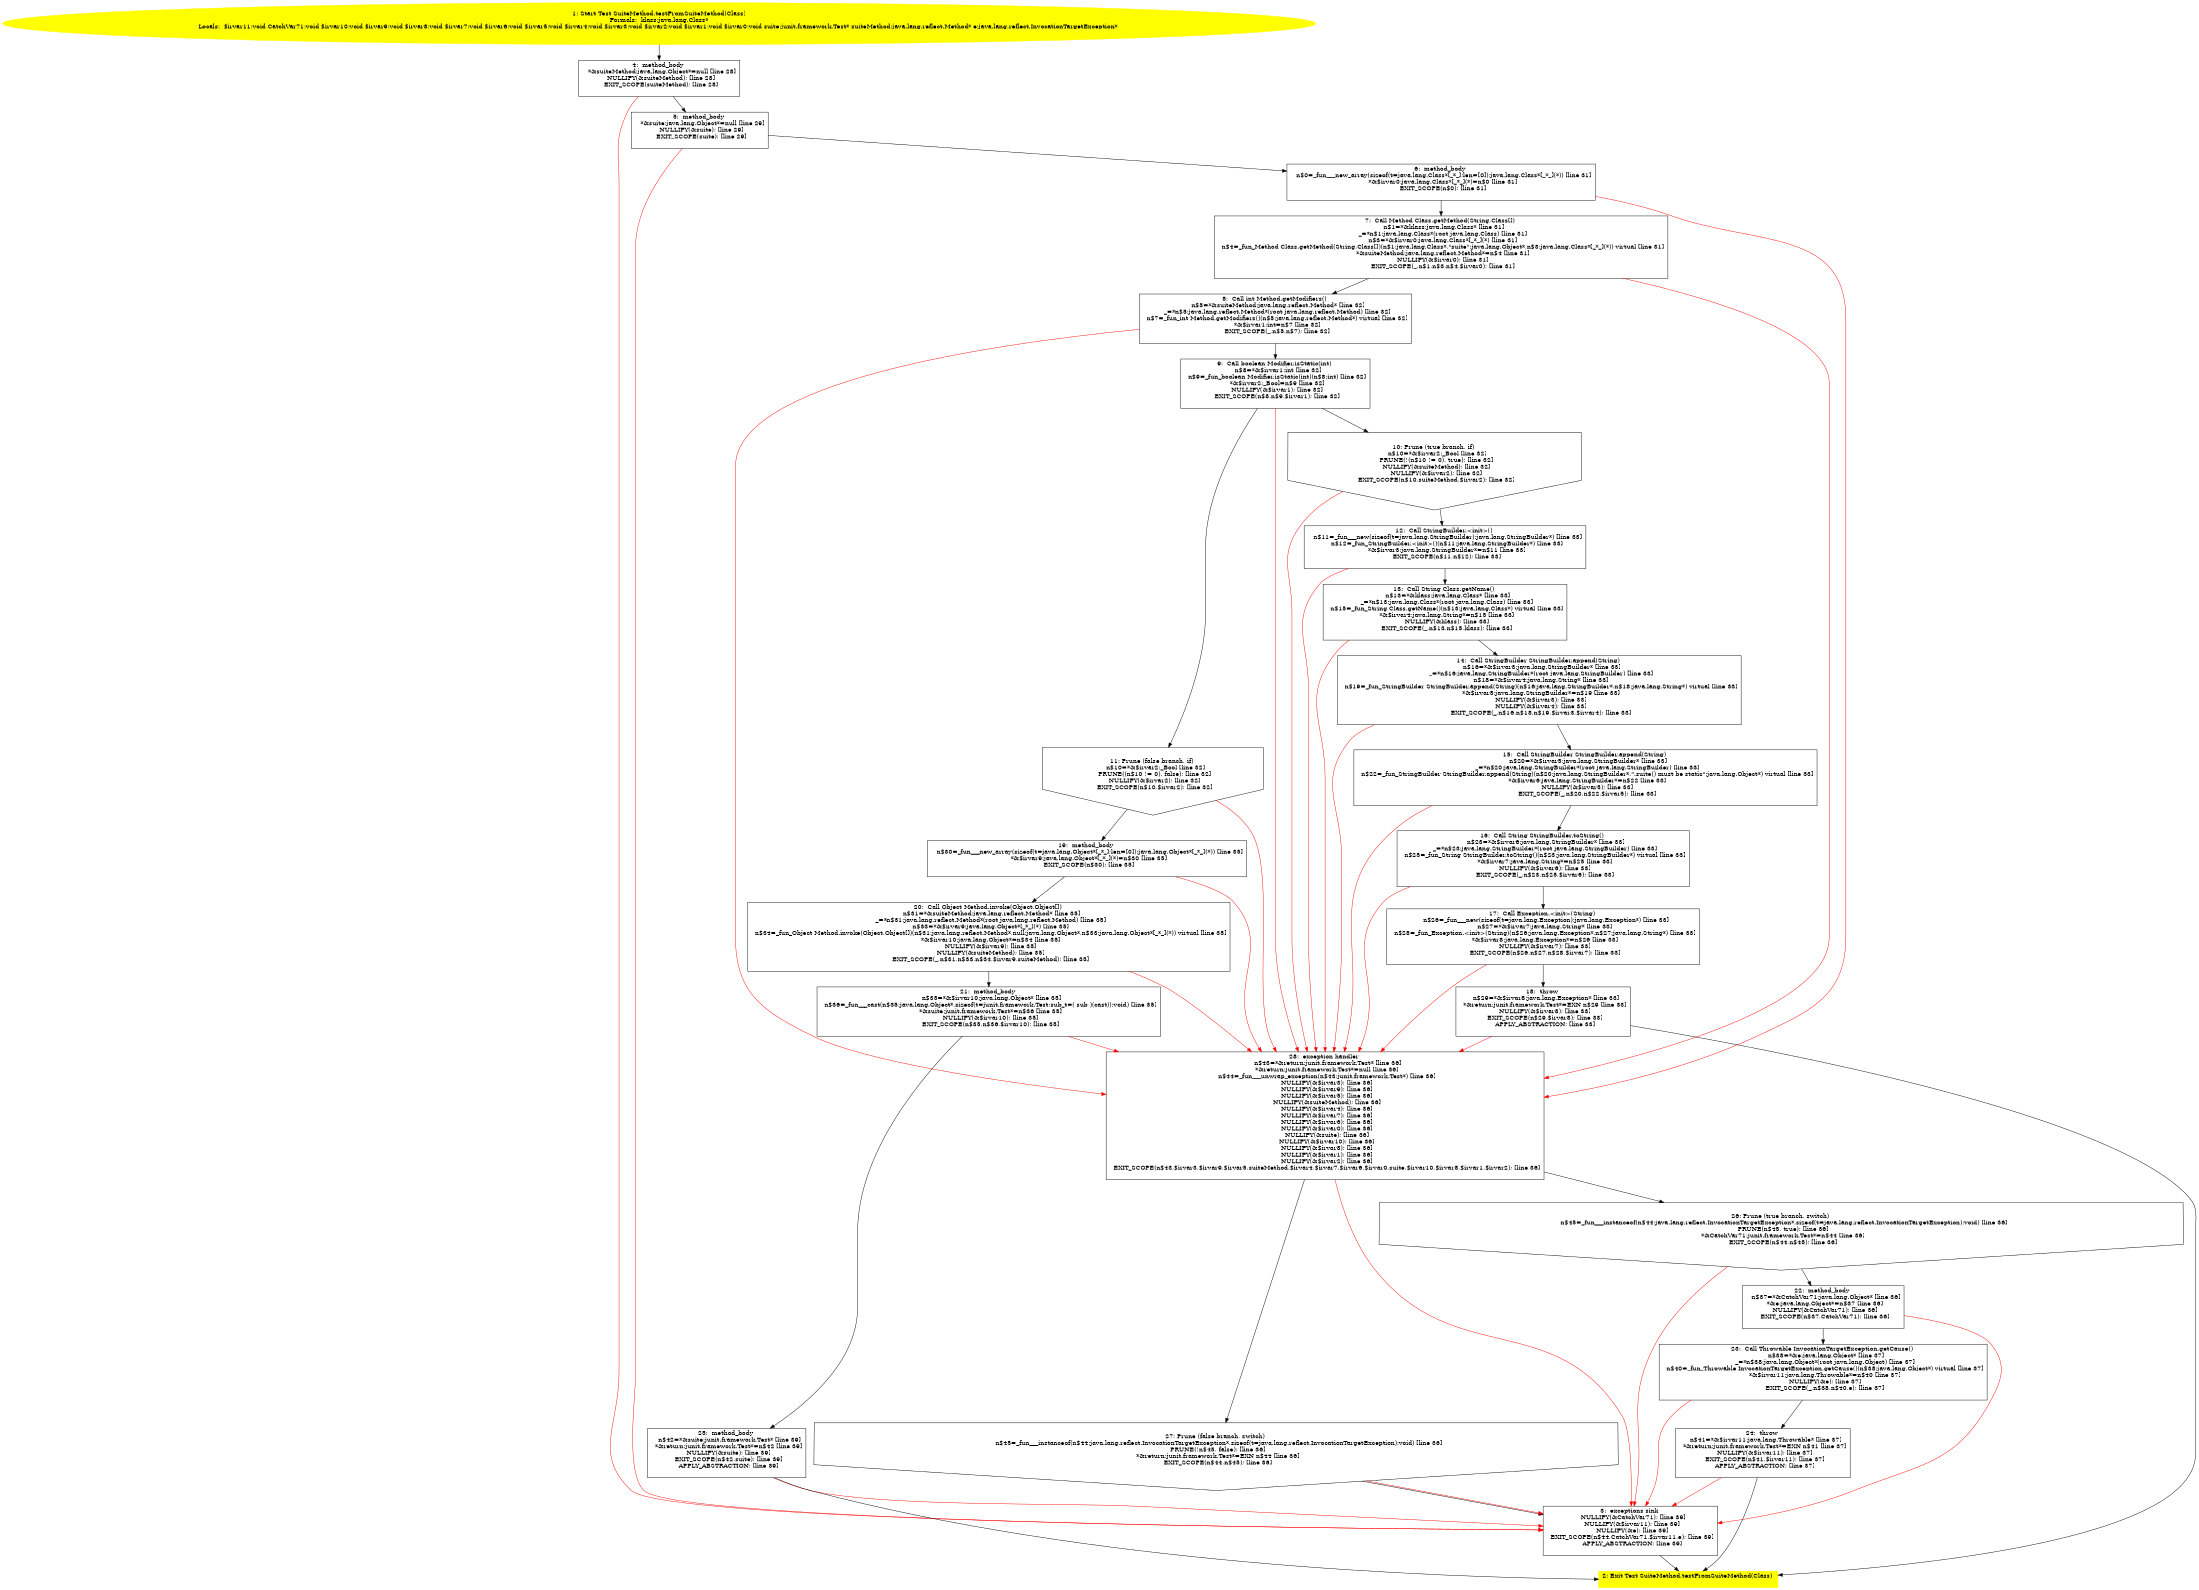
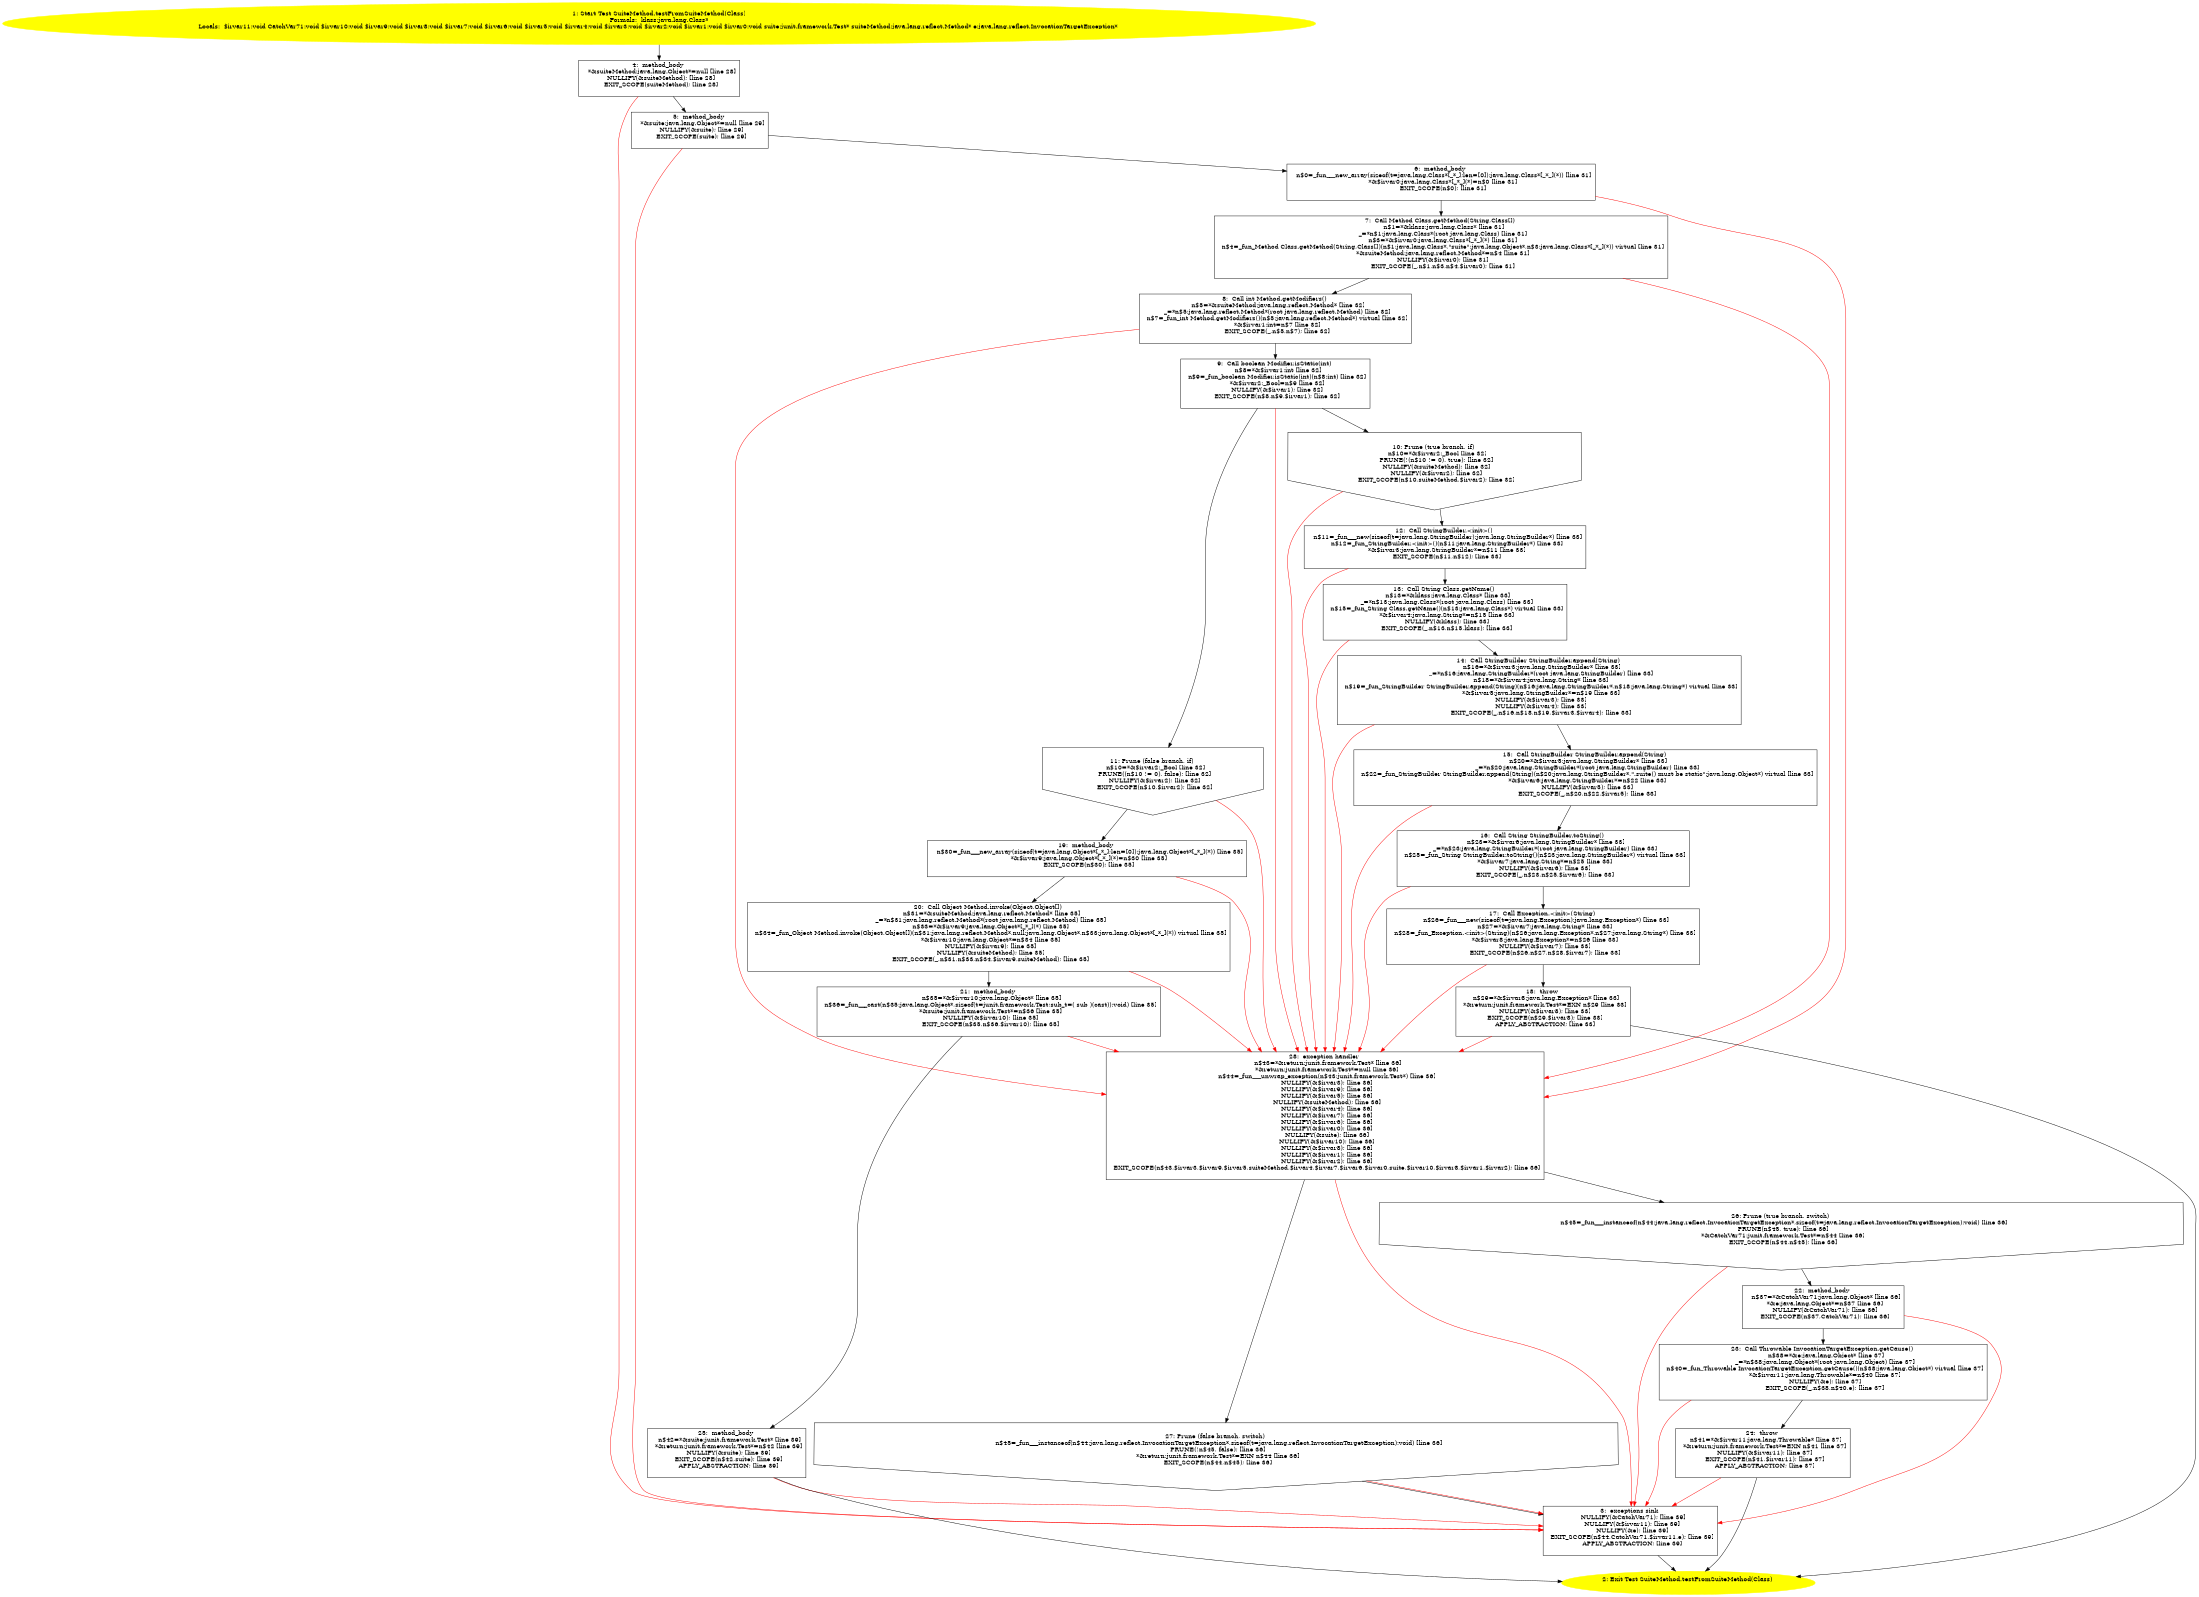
node "2: Exit Test SuiteMethod.testFromSuiteMethod(Class)": shape box -> ellipse
